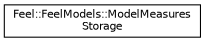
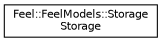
node "Feel::FeelModels::ModelMeasures Storage": label "Feel::FeelModels::ModelMeasures Storage" -> "Feel::FeelModels::Storage Storage"
